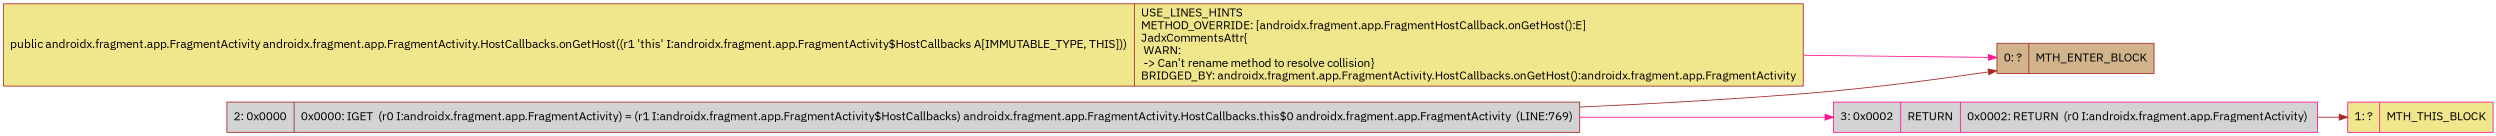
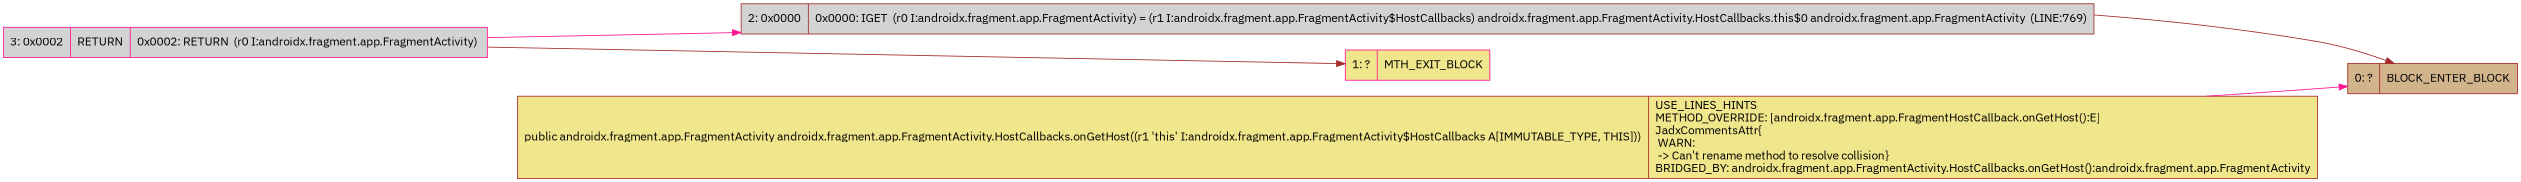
node "0: ?": text "MTH_ENTER_BLOCK" -> "BLOCK_ENTER_BLOCK"
edge "2: 0x0000" -> "3: 0x0002": reversed
node "1: ?": text "MTH_THIS_BLOCK" -> "MTH_EXIT_BLOCK"
